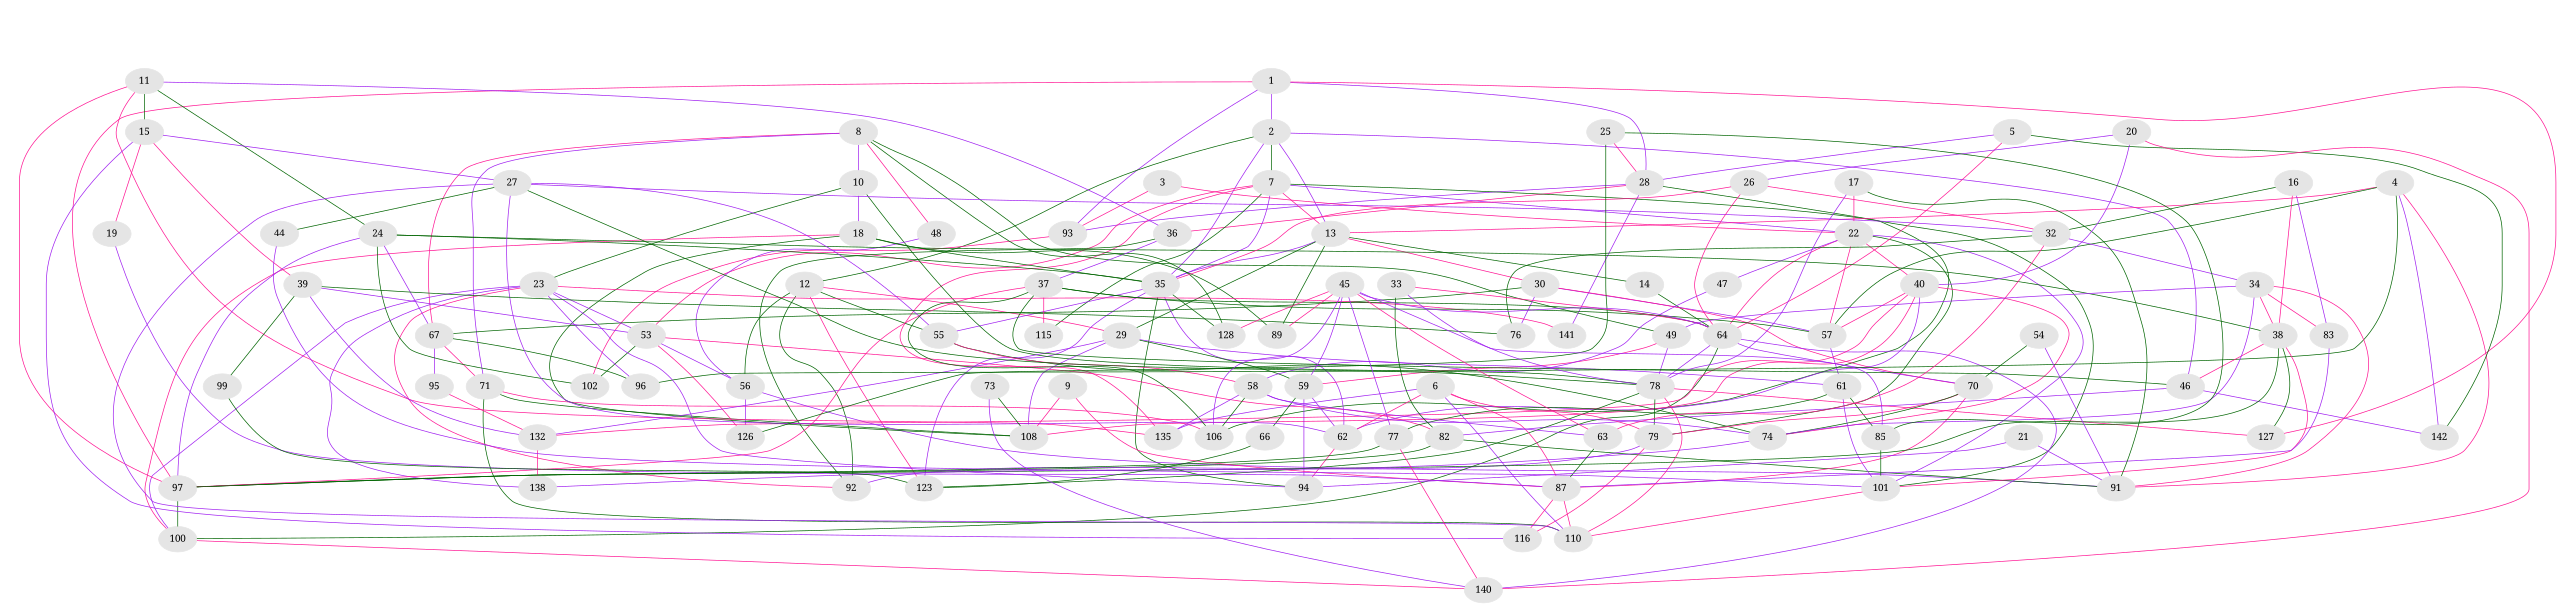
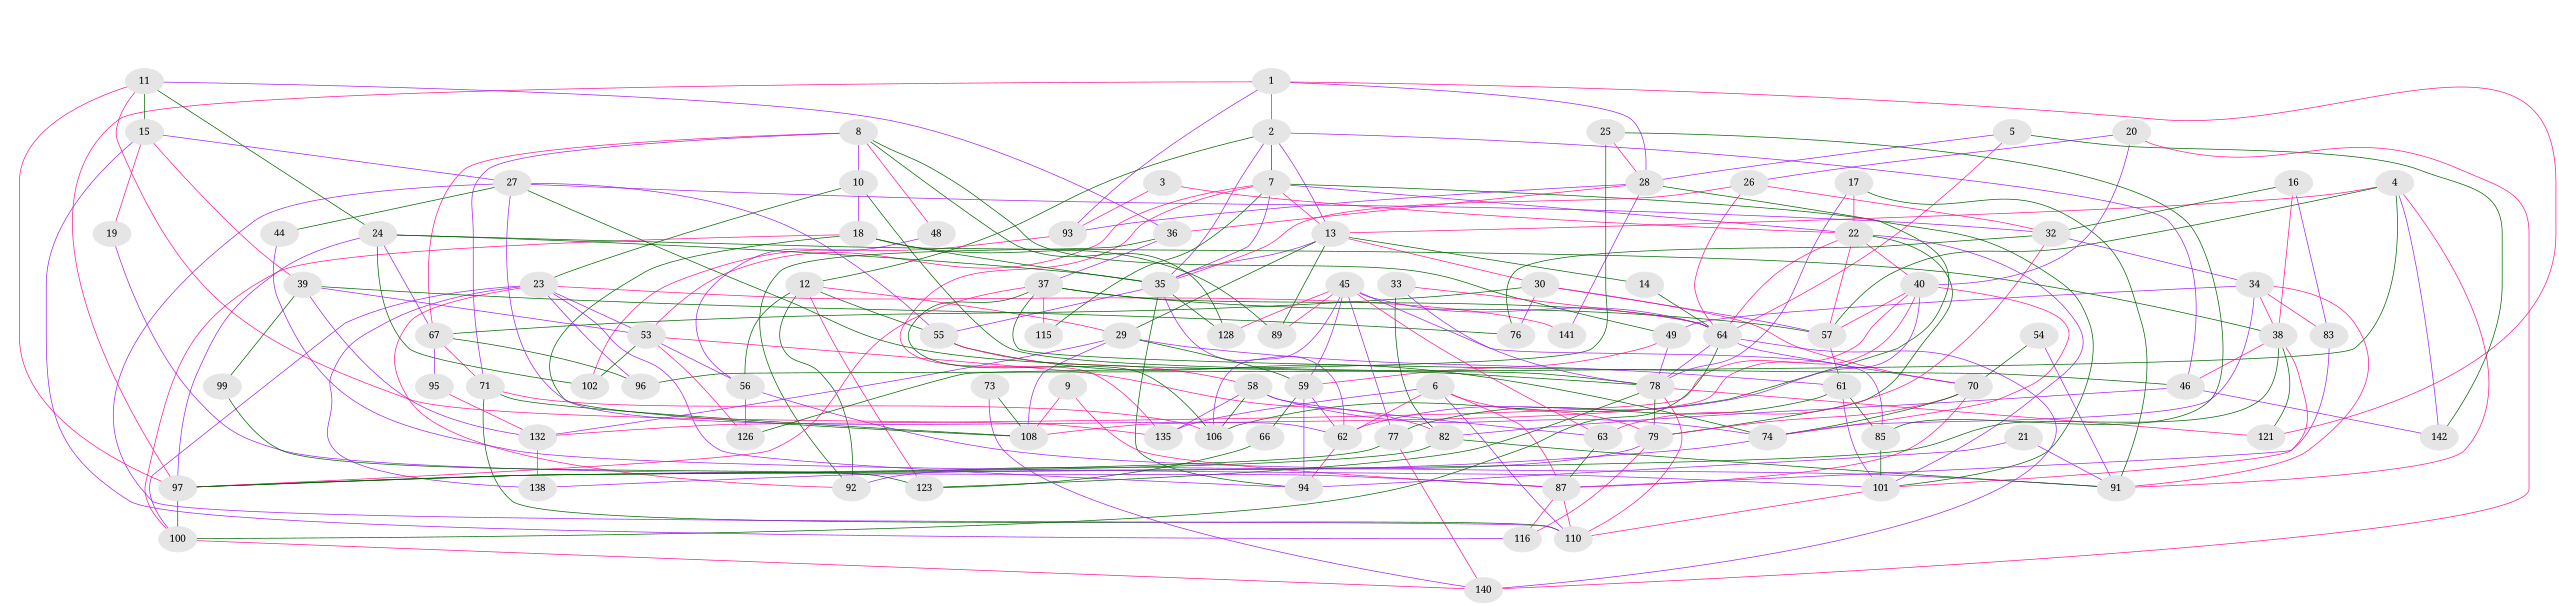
node "47": removed
edge "35" -- "123": removed
node "127": label "127" -> "121"
